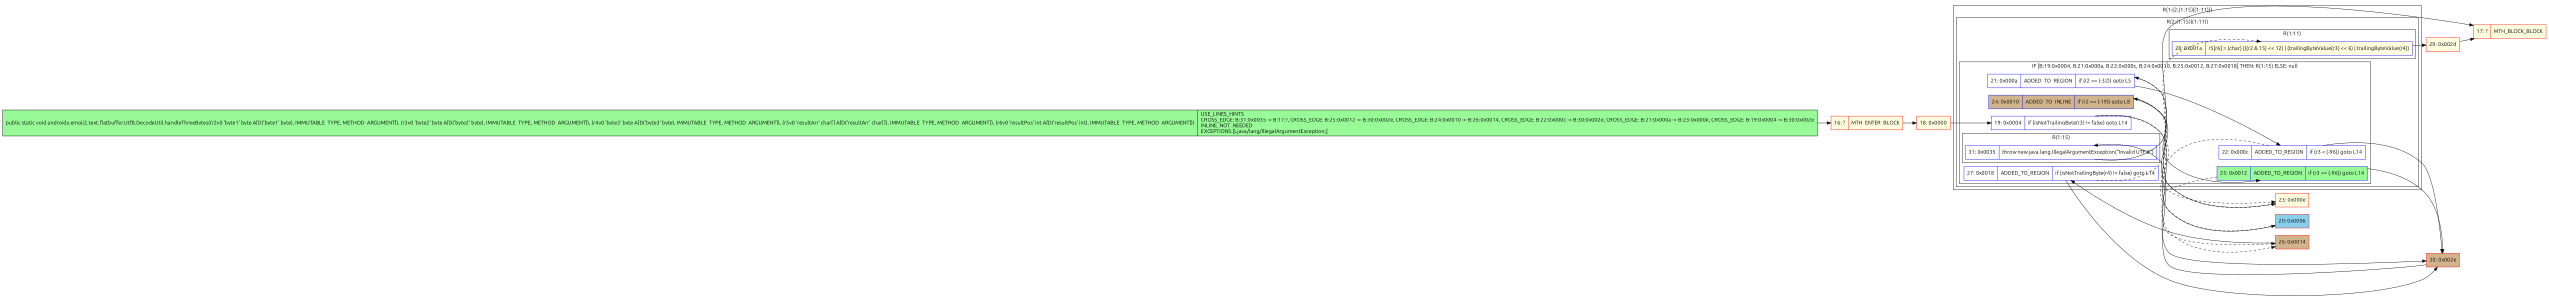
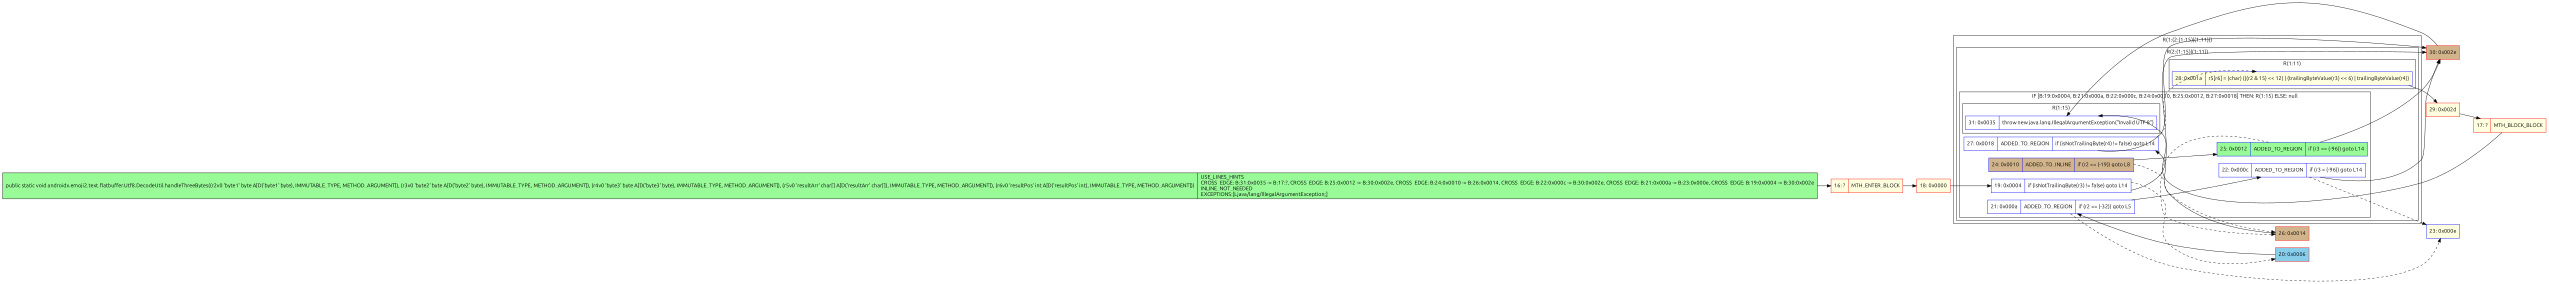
edge "31: 0x0035" -> "17: ?": reversed
edge "23: 0x000e" -> "24: 0x0010": removed
node "23: 0x000e": color red -> blue
